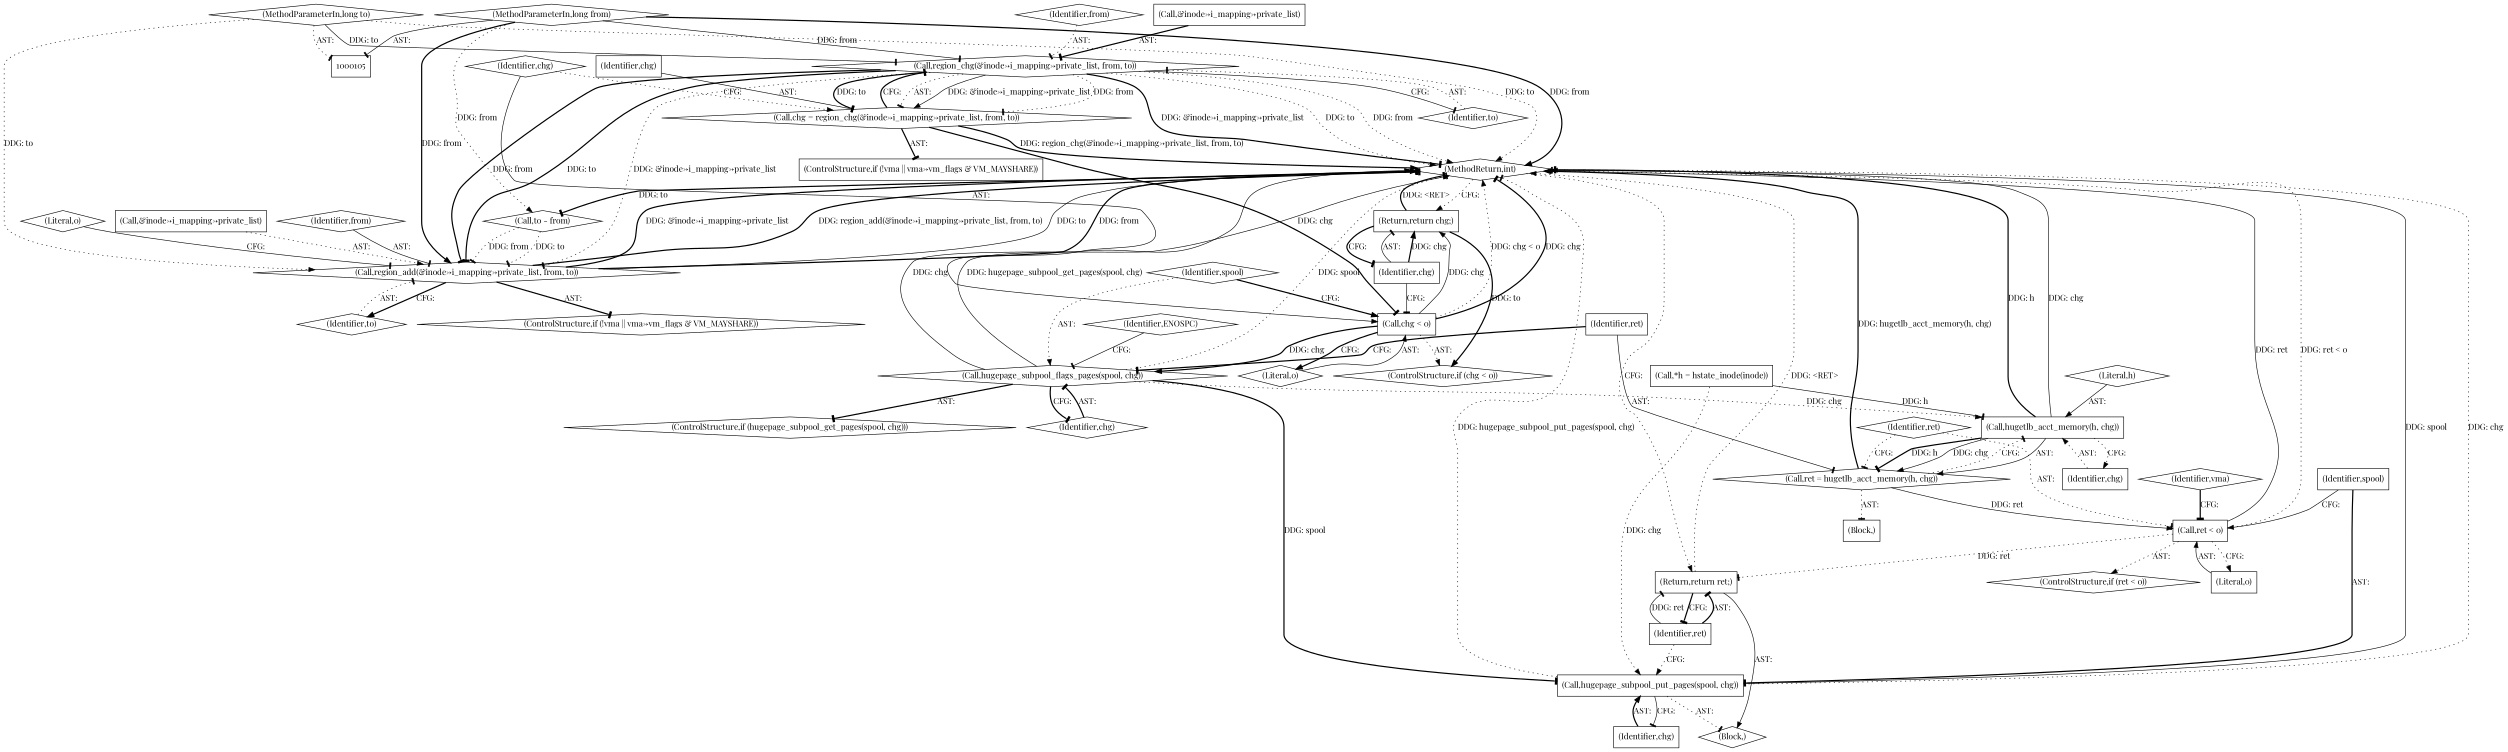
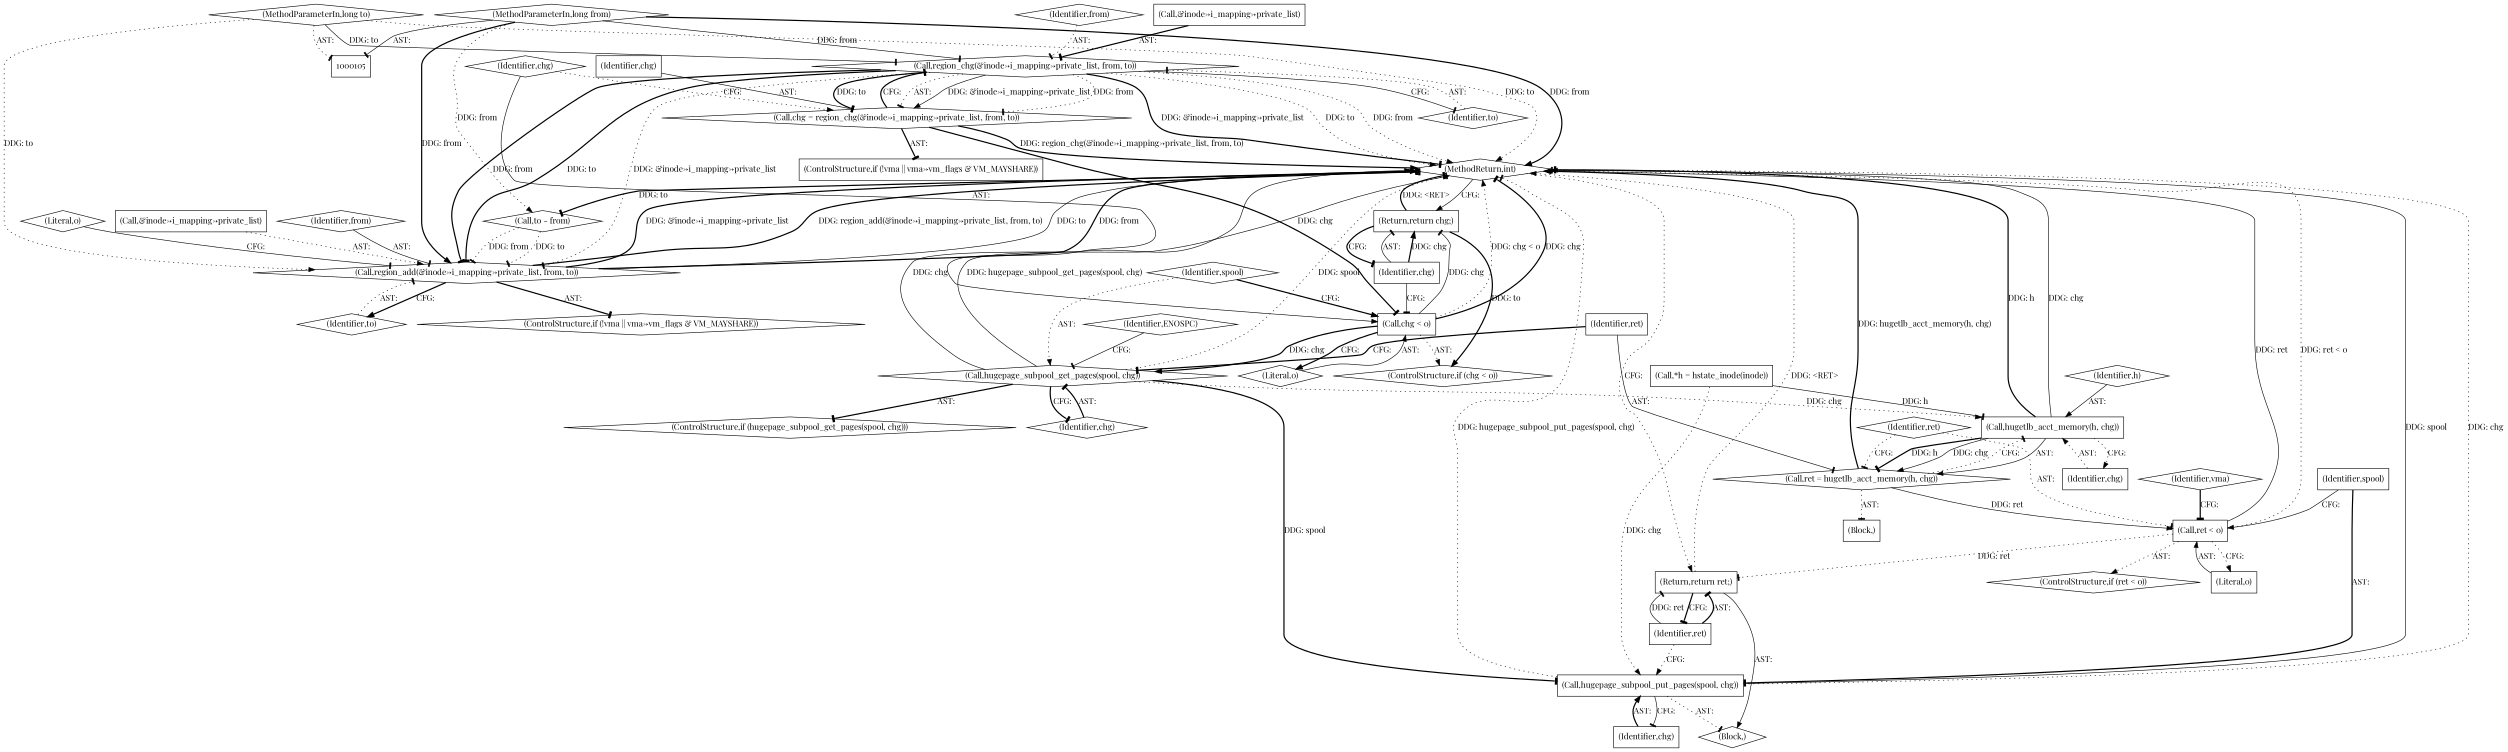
edge "(MethodReturn,int)" -> "(Return,return chg;)": style dotted -> solid
edge "(Call,chg < 0)" -> "(Return,return chg;)": arrowhead normal -> tee
node "(Call,hugepage_subpool_flags_pages(spool, chg))": label "(Call,hugepage_subpool_flags_pages(spool, chg))" -> "(Call,hugepage_subpool_get_pages(spool, chg))"
node "(Literal,h)": label "(Literal,h)" -> "(Identifier,h)"
